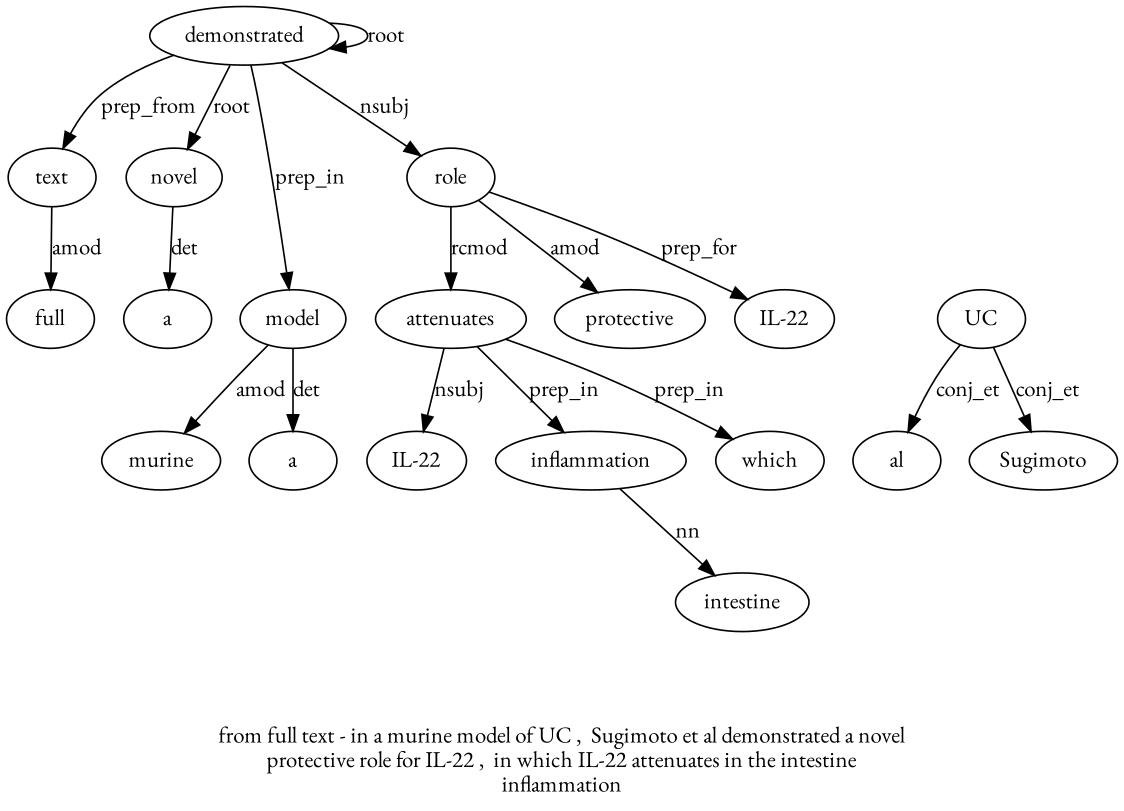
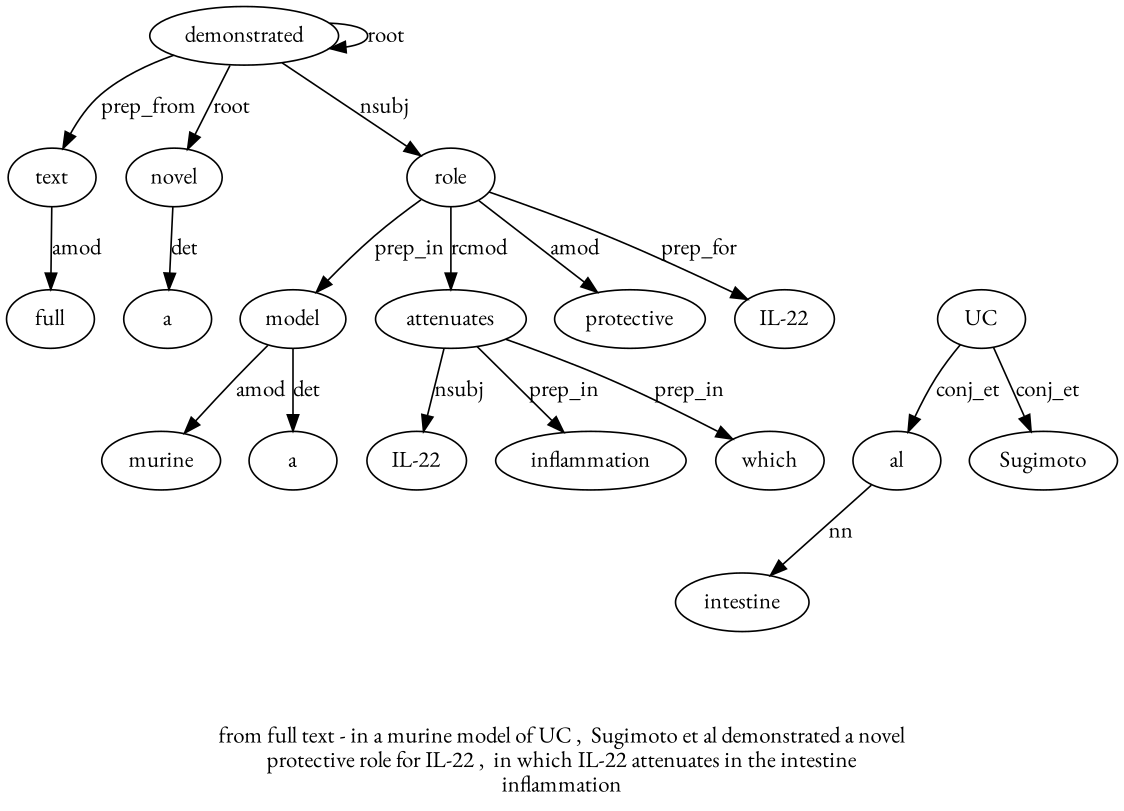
edge "demonstrated" -> "model": now "role" -> "model"
edge "inflammation" -> "intestine": now "al" -> "intestine"
